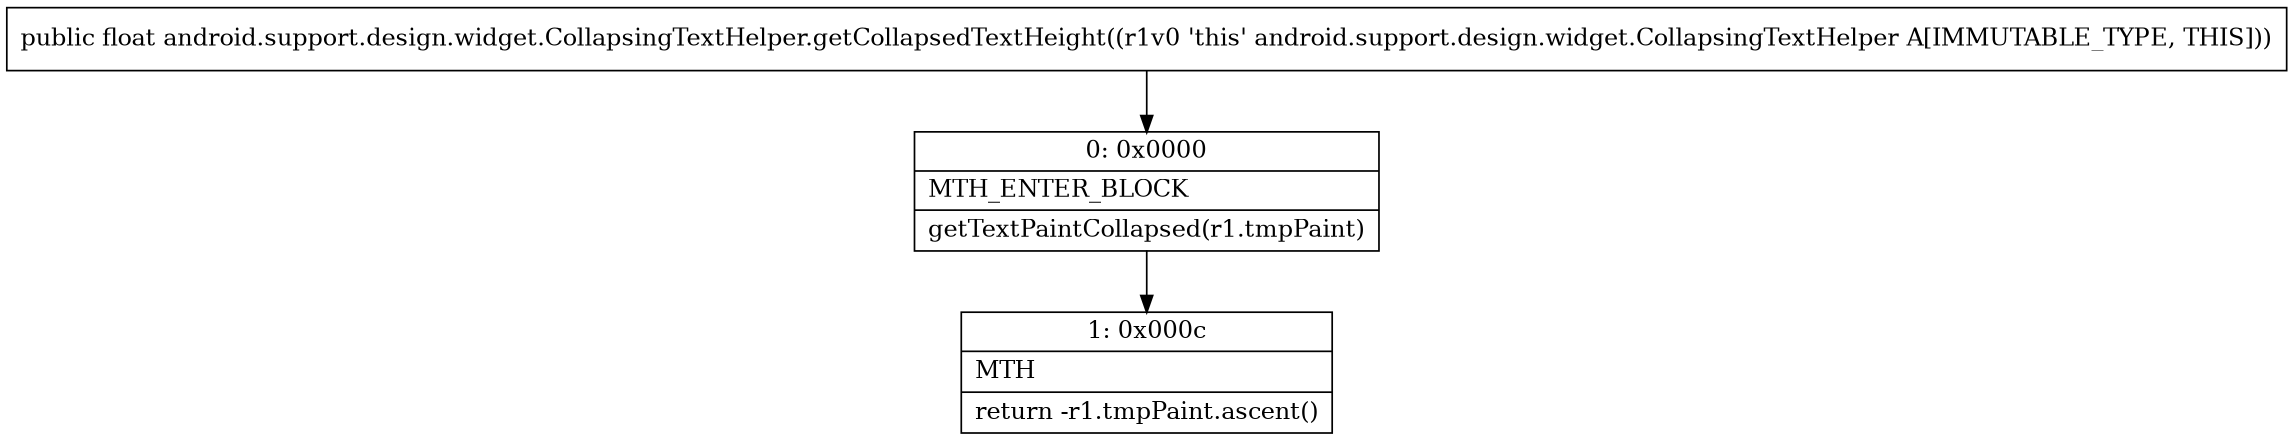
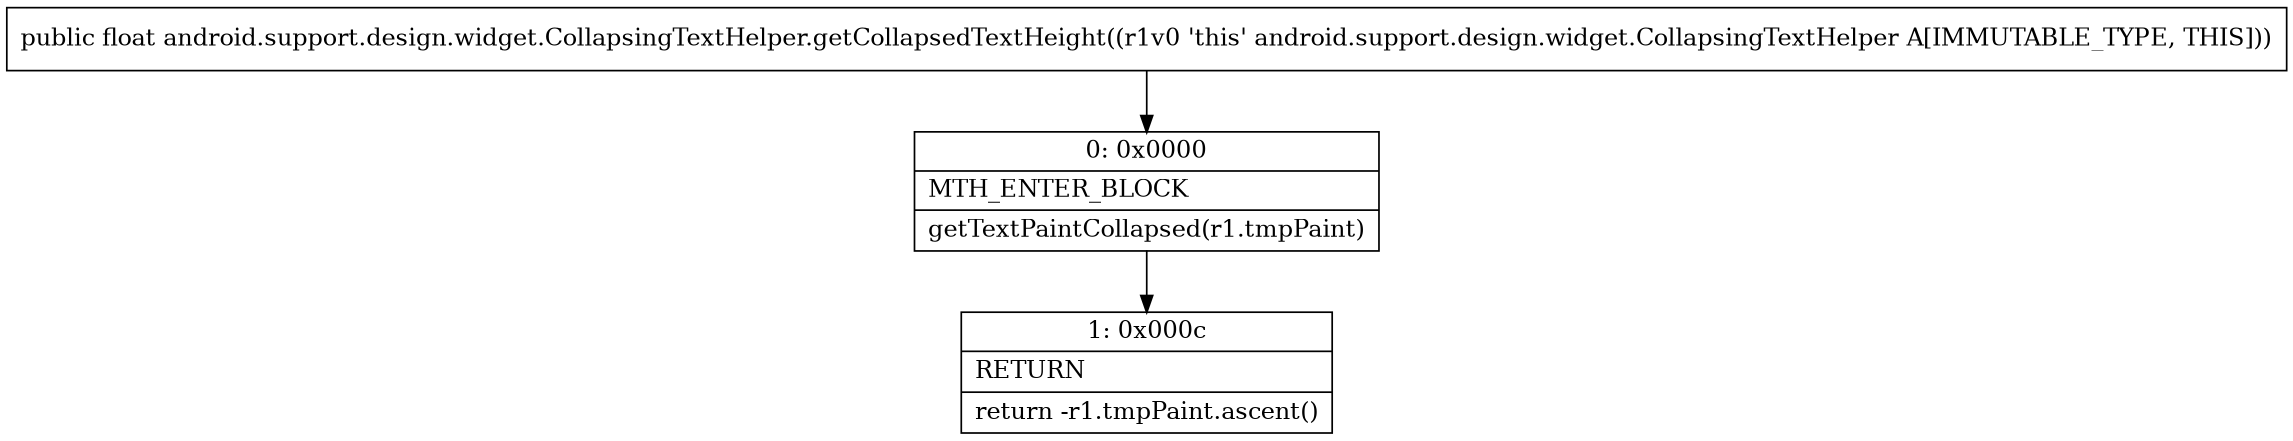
node "1: 0x000c": text "MTH" -> "RETURN"
